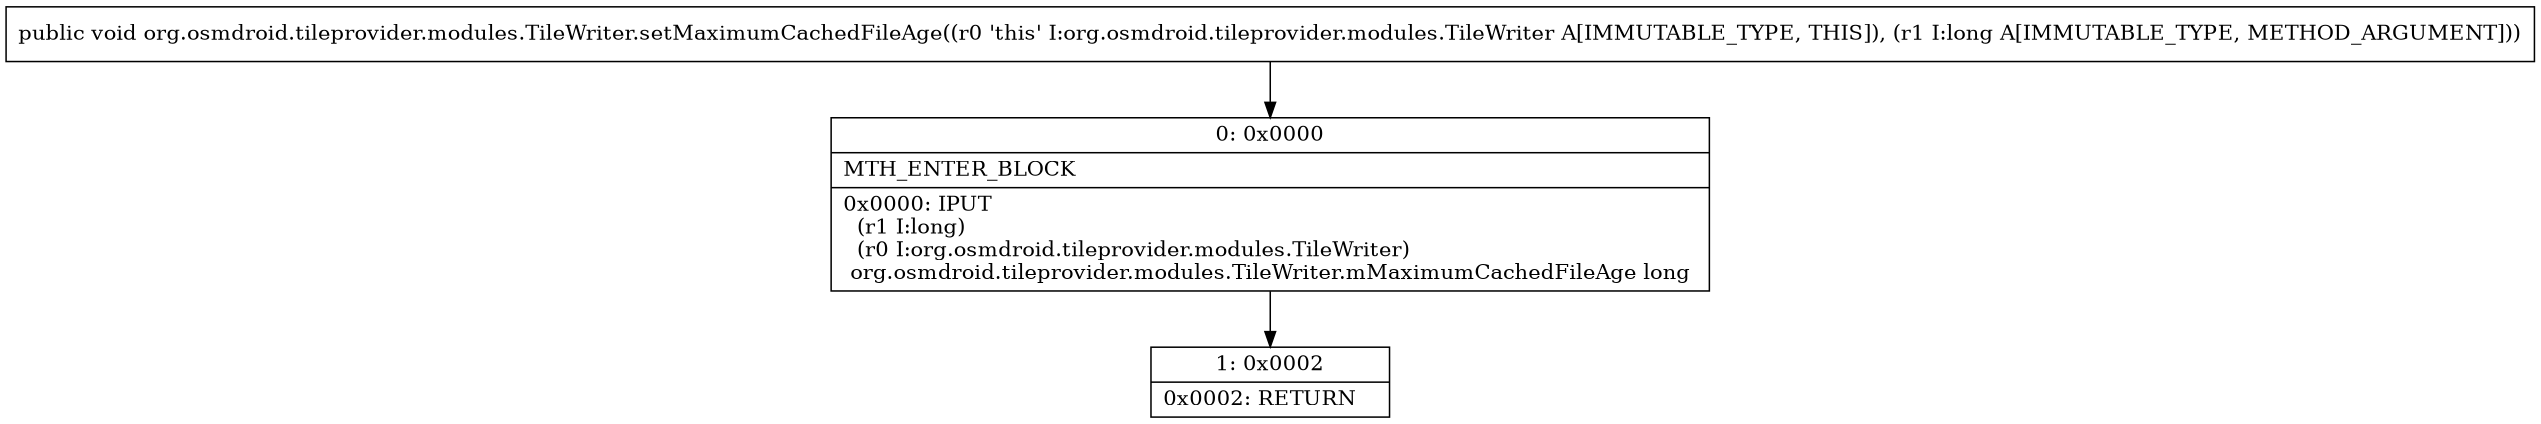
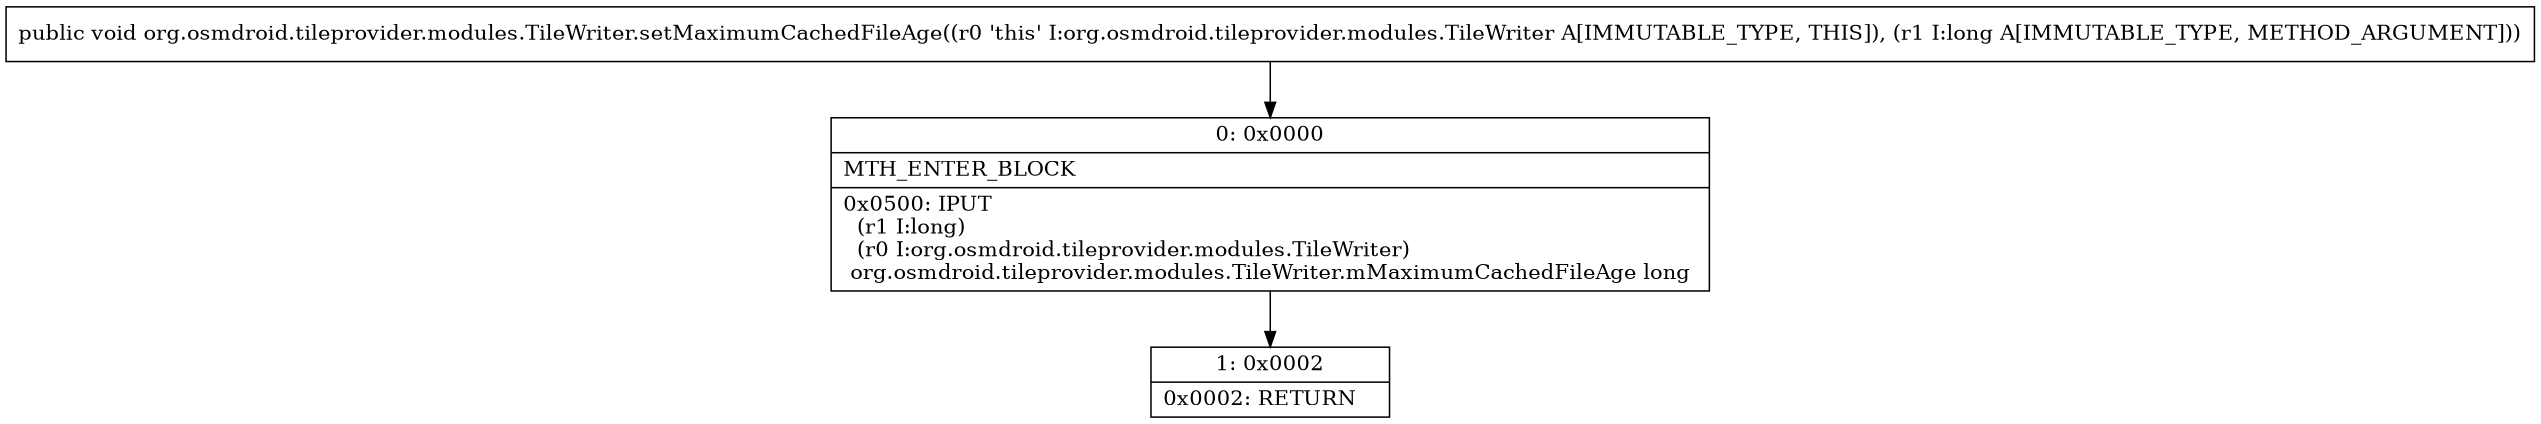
node "0: 0x0000": text "0x0000: IPUT" -> "0x0500: IPUT"
